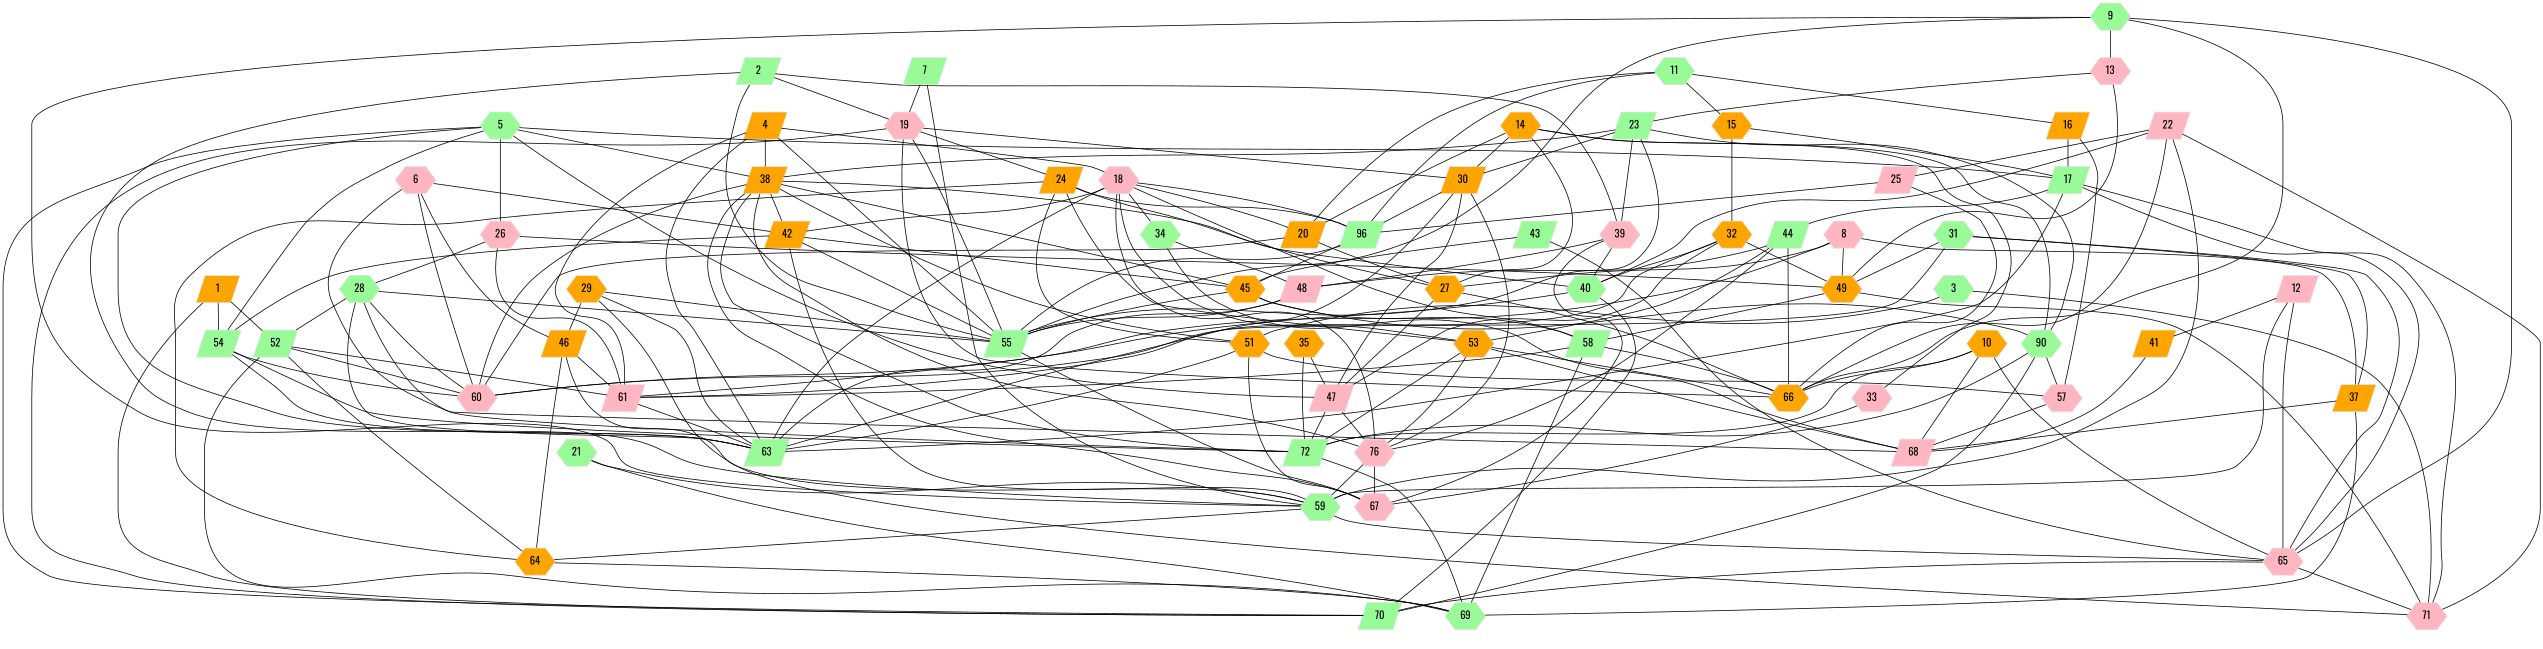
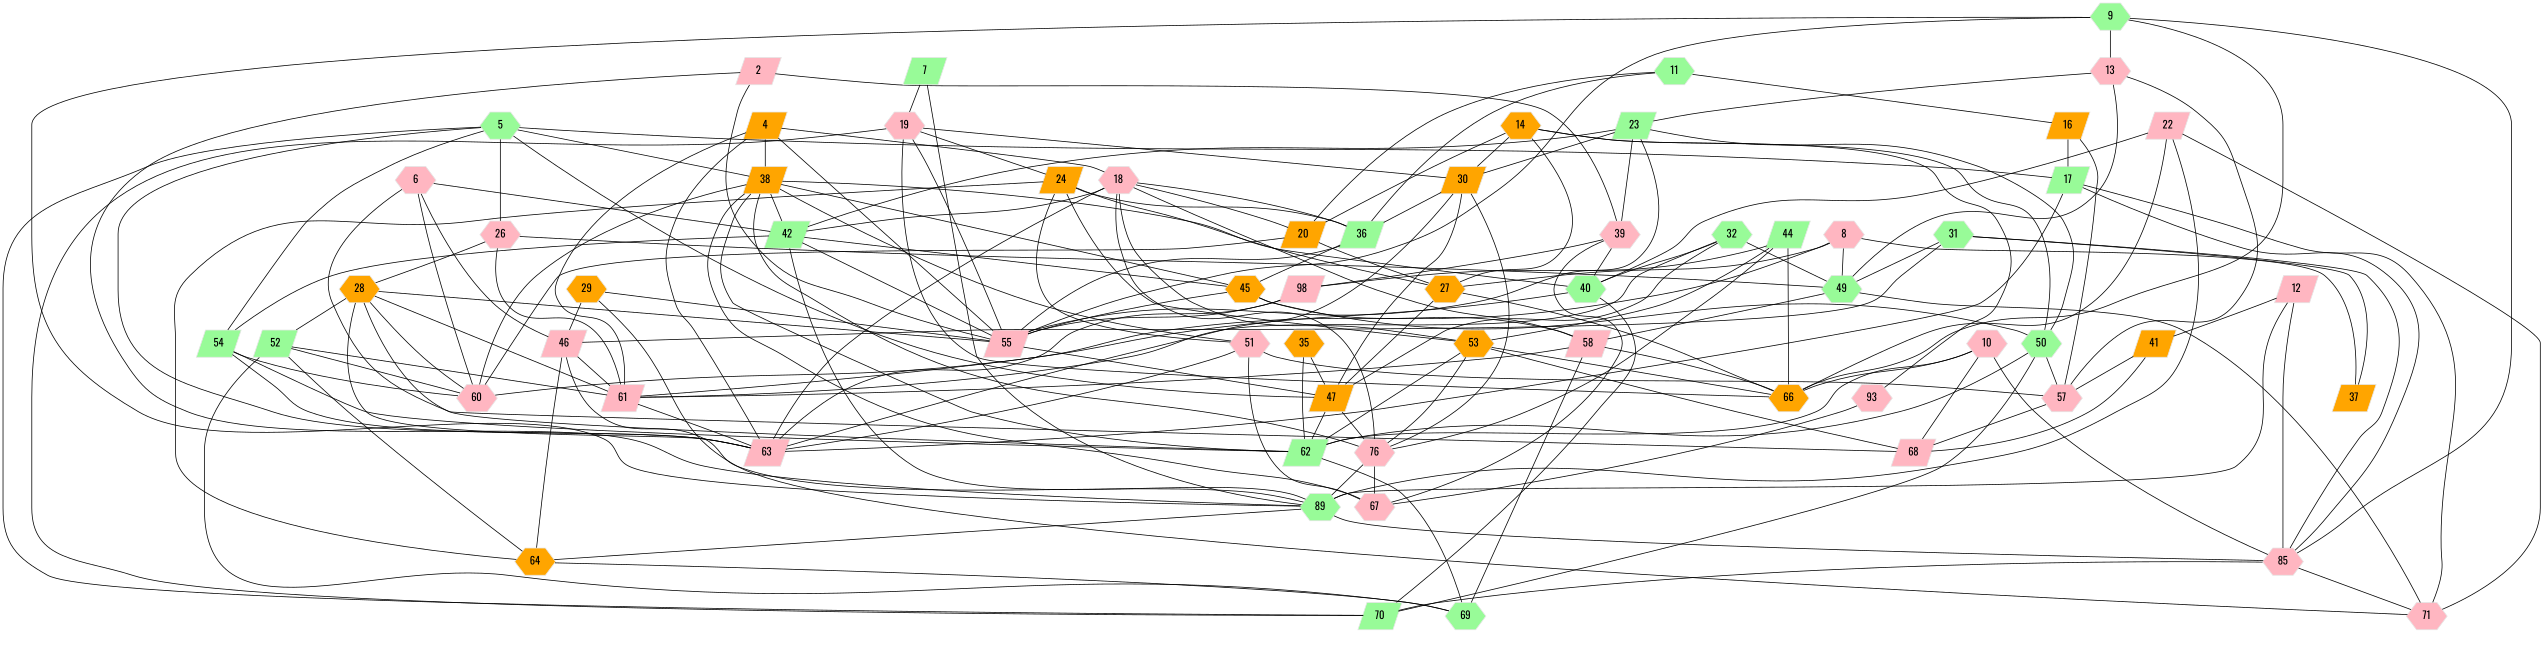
node "2": fillcolor palegreen -> lightpink
edge "2" -- "19": removed
node "15": removed
edge "23" -- "38": now "23" -- "42"
node "25": removed
edge "17" -- "44": removed
node "42": fillcolor orange -> palegreen
node "34": removed
node "96": label "96" -> "36"
node "43": removed
node "32": fillcolor orange -> palegreen
edge "13" -- "57": added
node "1": removed
node "28": fillcolor palegreen -> orange
node "48": label "48" -> "98"
node "49": fillcolor orange -> palegreen
node "3": removed
edge "28" -- "61": added
node "46": fillcolor orange -> lightpink
node "55": fillcolor palegreen -> lightpink
node "51": fillcolor orange -> lightpink
node "58": fillcolor palegreen -> lightpink
node "10": fillcolor orange -> lightpink
node "90": label "90" -> "50"
edge "29" -- "63": removed
edge "41" -- "57": added
edge "31" -- "60": now "31" -- "46"
node "47": fillcolor lightpink -> orange
node "33": label "33" -> "93"
edge "37" -- "68": removed
edge "55" -- "67": now "55" -- "47"
node "21": removed
node "63": fillcolor palegreen -> lightpink
node "72": label "72" -> "62"
node "59": label "59" -> "89"
node "65": label "65" -> "85"
edge "37" -- "69": removed
